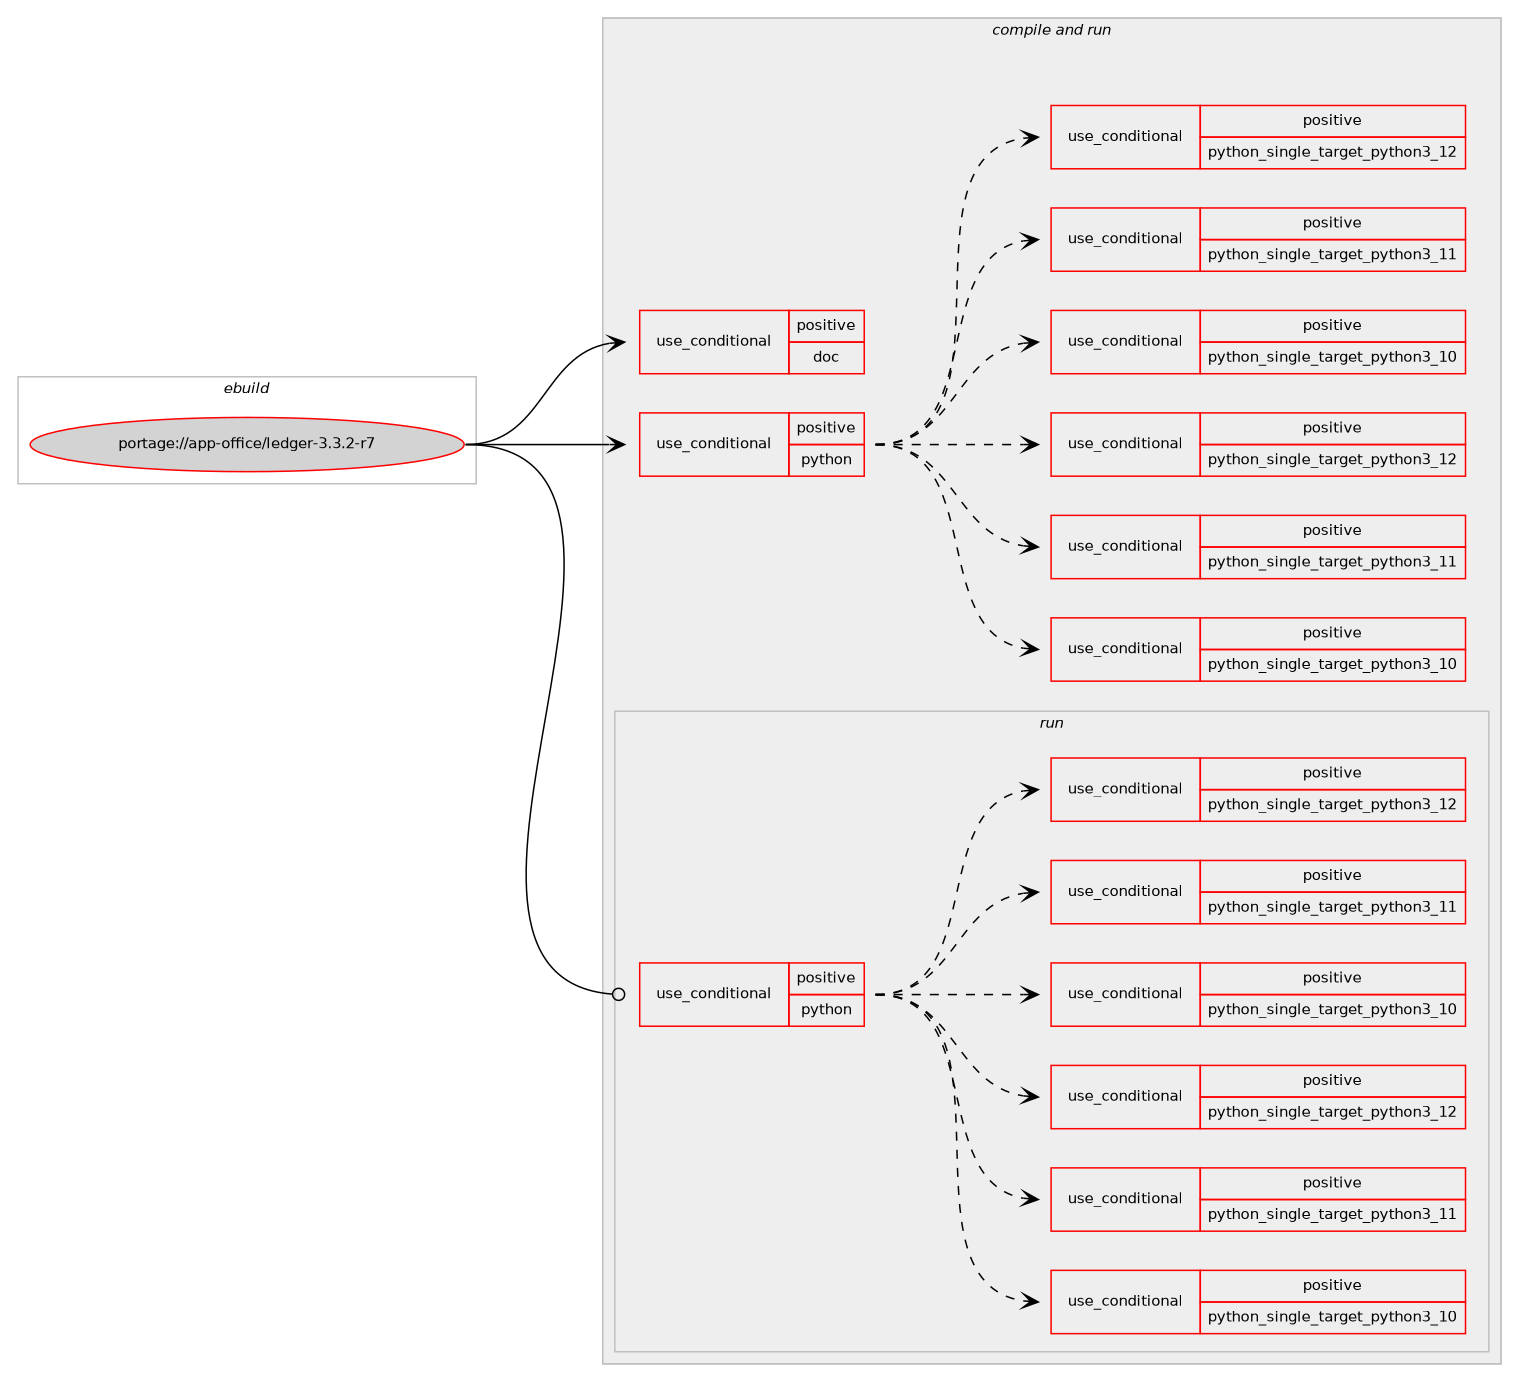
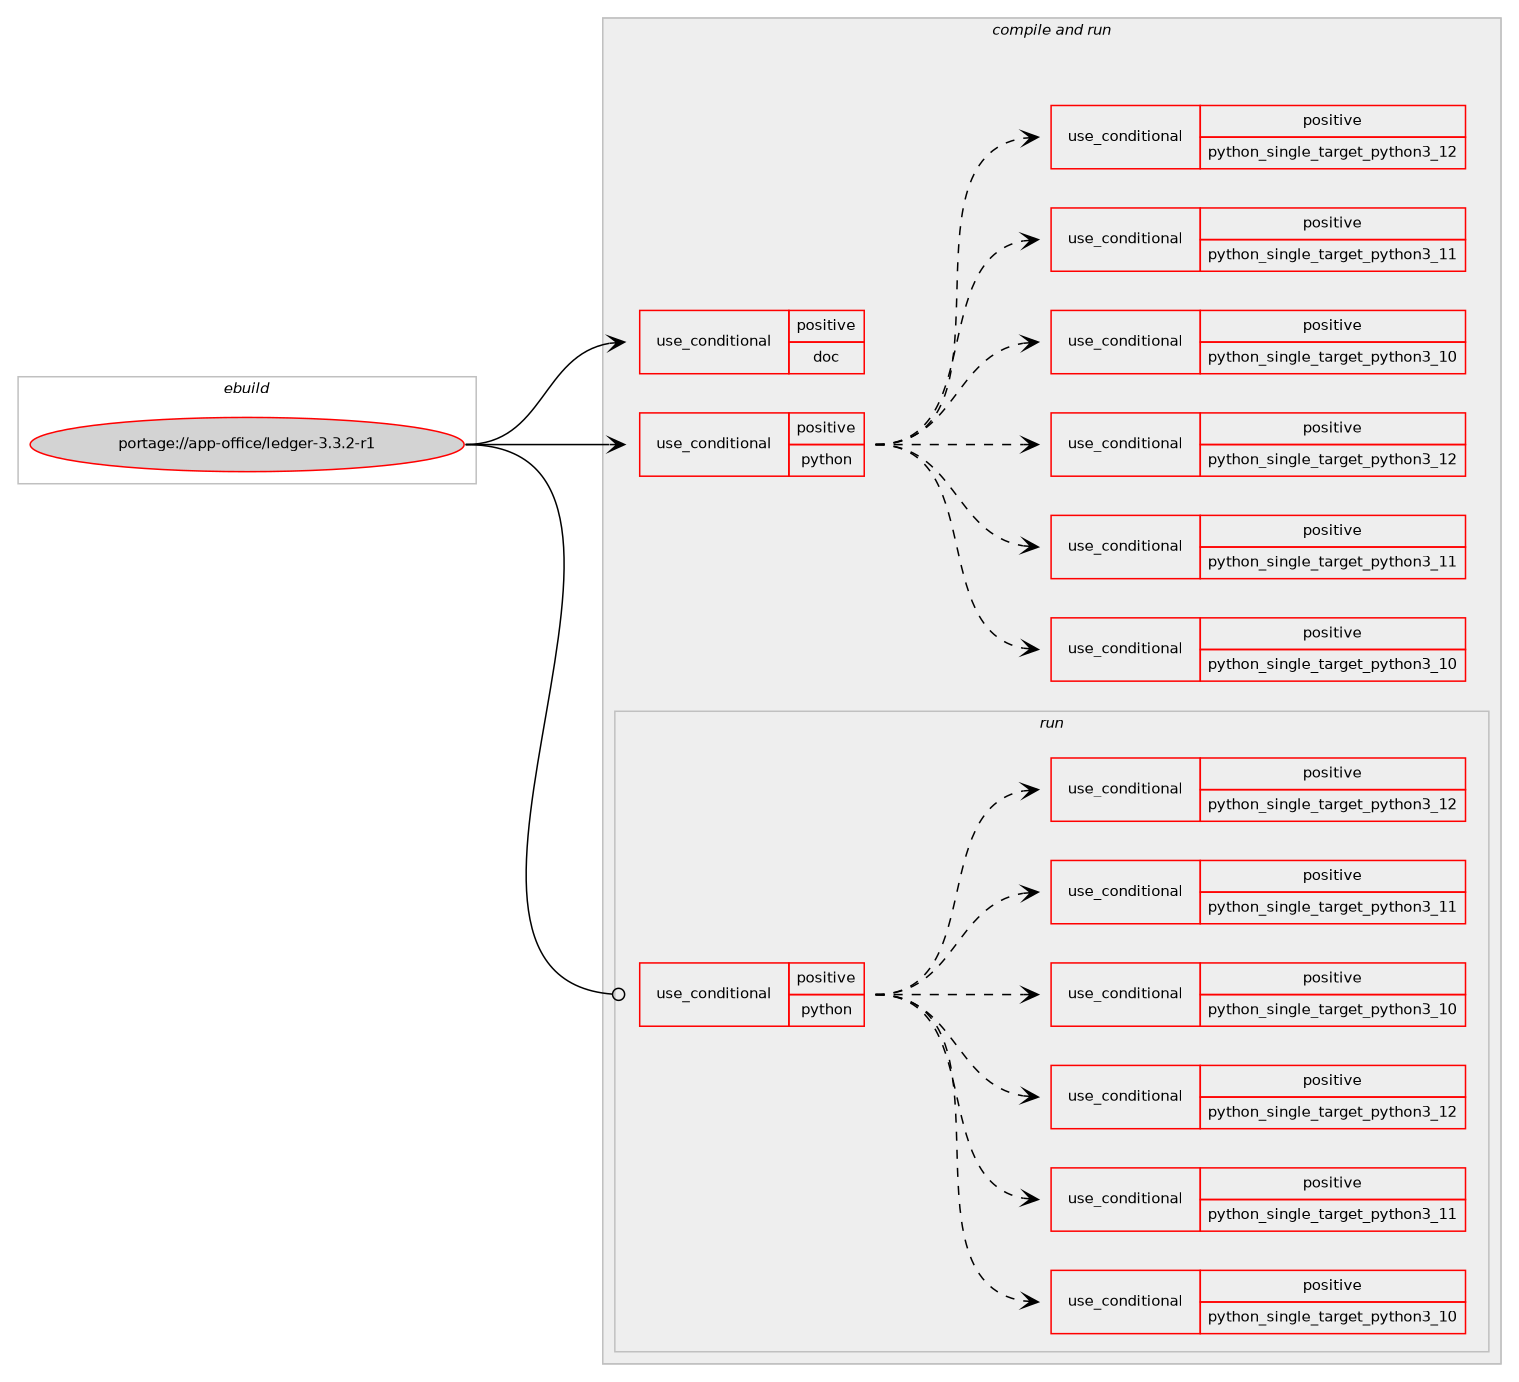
node "portage://app-office/ledger-3.3.2-r7": label "portage://app-office/ledger-3.3.2-r7" -> "portage://app-office/ledger-3.3.2-r1"
